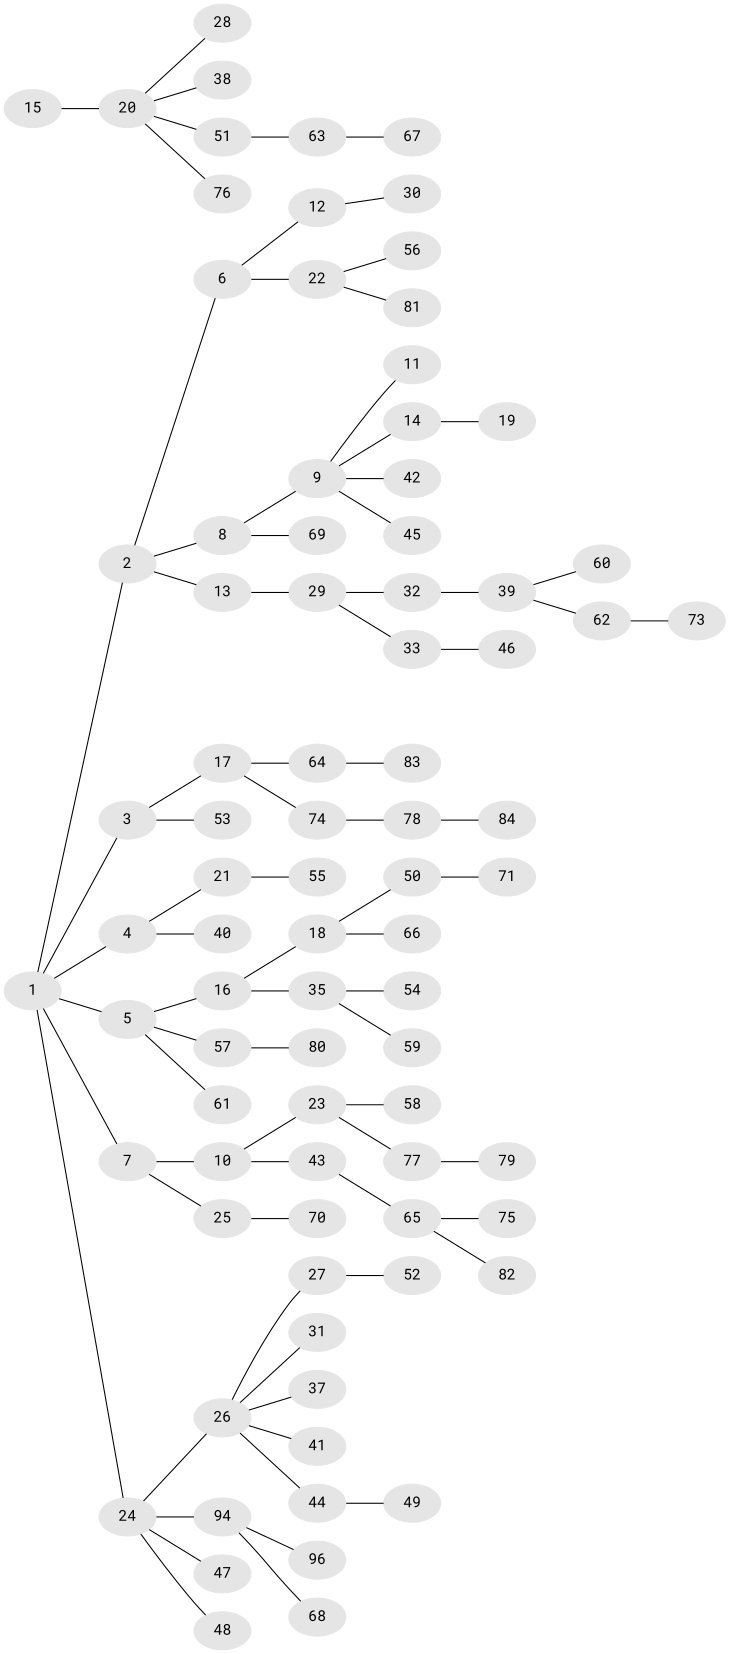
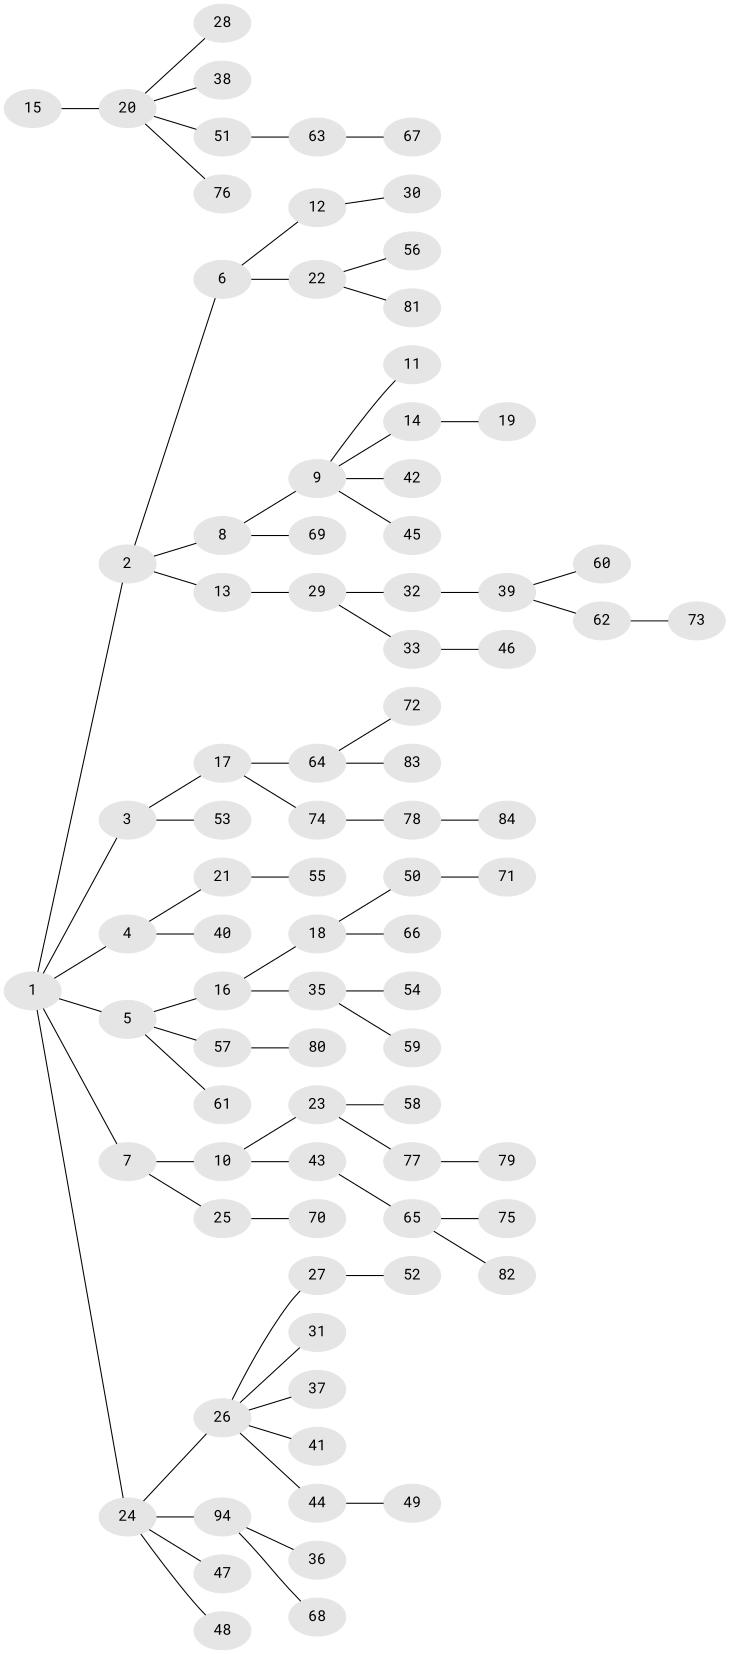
node "72": added
node "96": label "96" -> "36"
